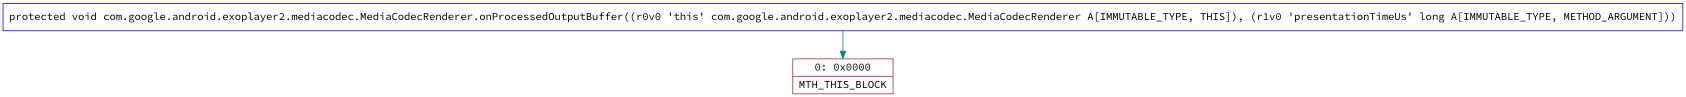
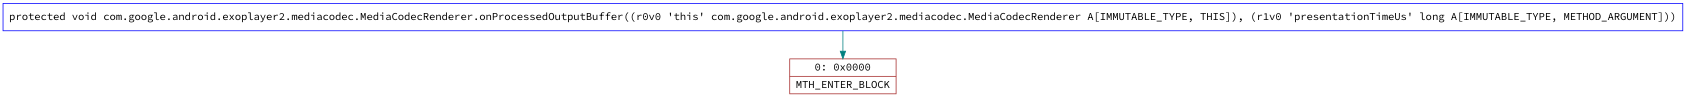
node "0: 0x0000": text "MTH_THIS_BLOCK" -> "MTH_ENTER_BLOCK"
